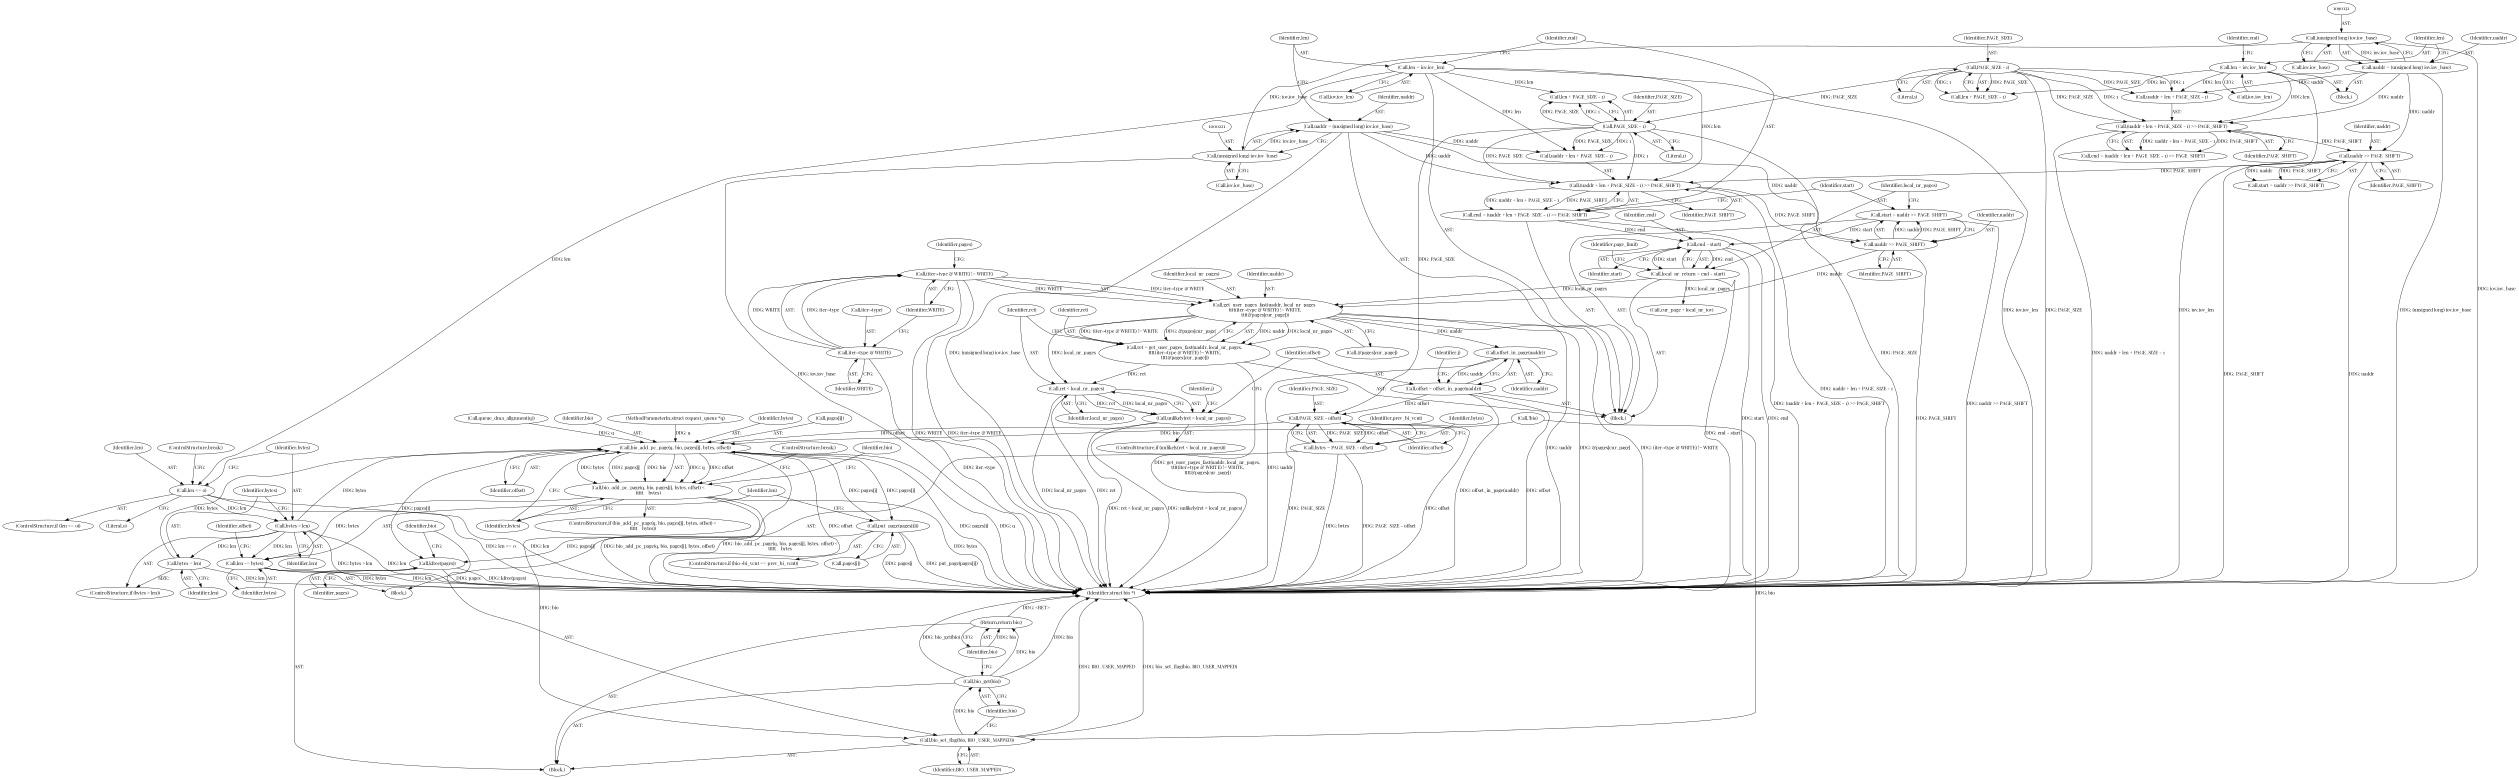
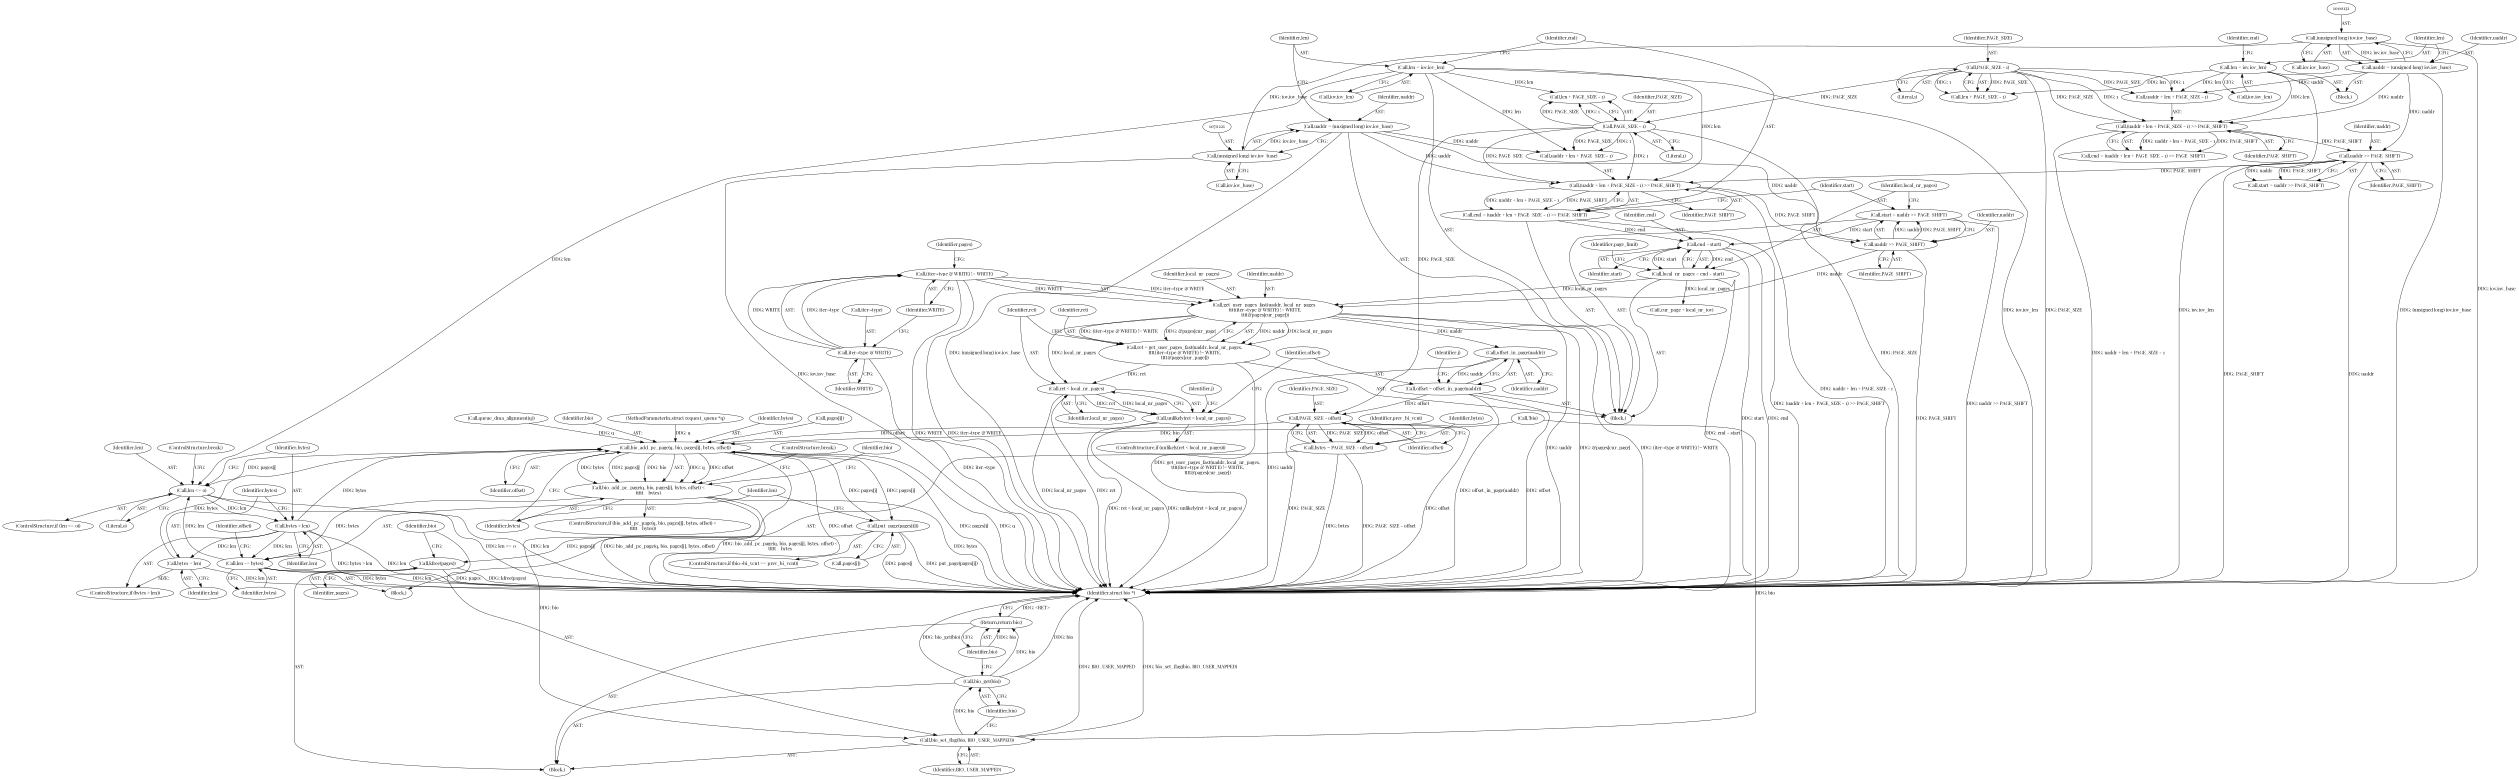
node "1090132": label "1090132" -> "1000132"
node "1000221": label "1000221" -> "1070221"
node "(Call,local_nr_return = end - start)": label "(Call,local_nr_return = end - start)" -> "(Call,local_nr_pages = end - start)"
node "(Call,&pages[cur_page])": removed
edge "(Call,bio_add_pc_page(q, bio, pages[j], bytes, offset))" -> "(Call,kfree(pages))": now "(Call,bio_add_pc_page(q, bio, pages[j], bytes, offset))" -> "(Call,len <= 0)"
edge "(Literal,0)" -> "(Call,len <= 0)": added, label "AST:"
edge "(Call,len -= bytes)" -> "(Call,len <= 0)": added, label "DDG: len"
edge "(Identifier,struct bio *)" -> "(Return,return bio;)": added, label "CFG:"
